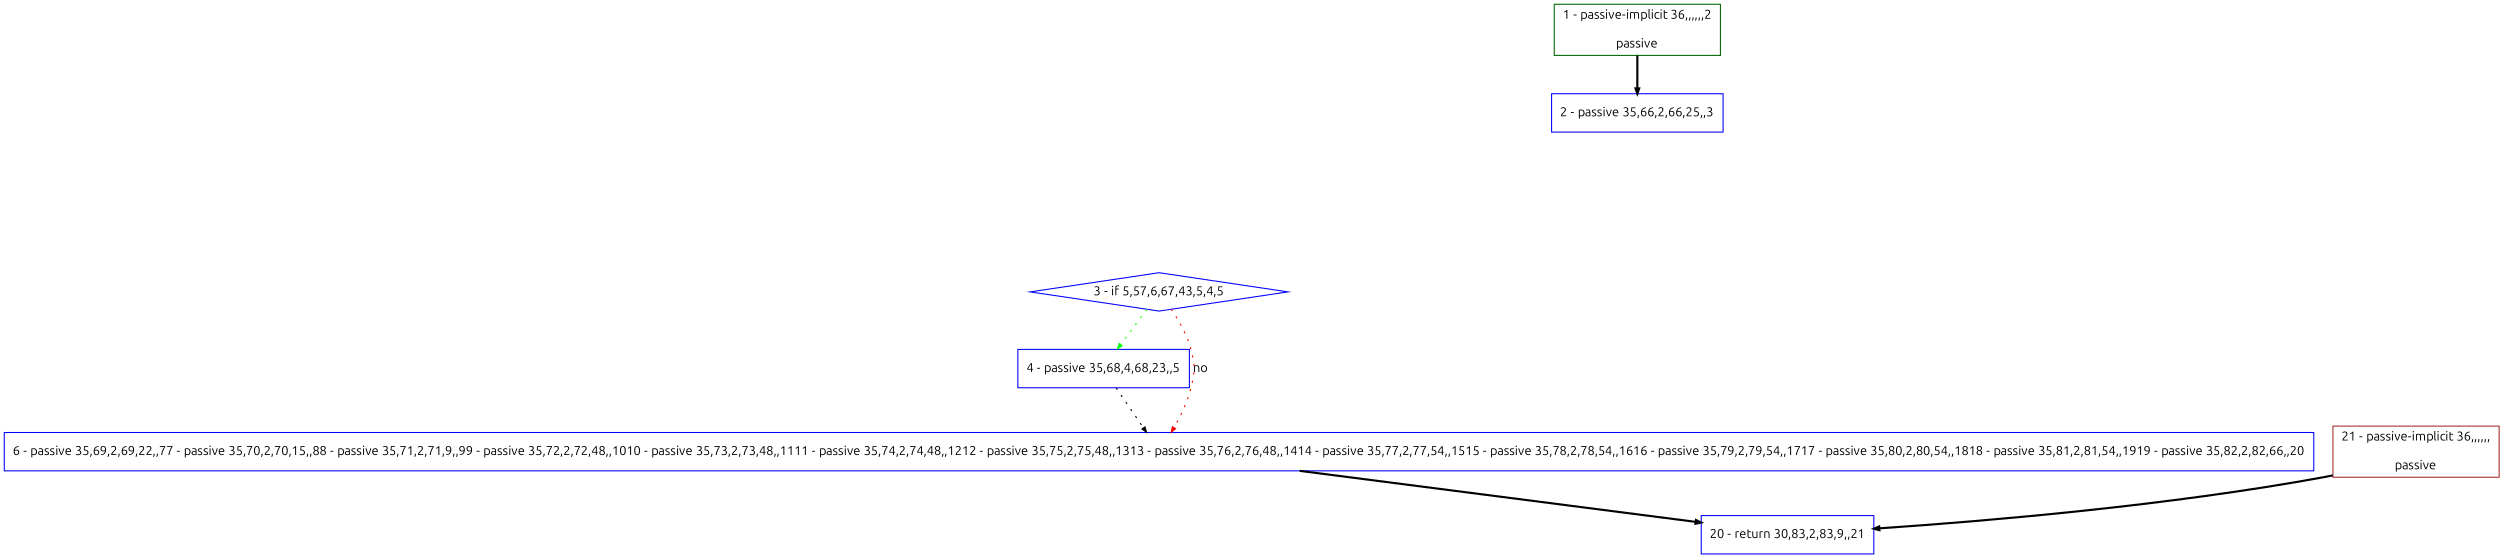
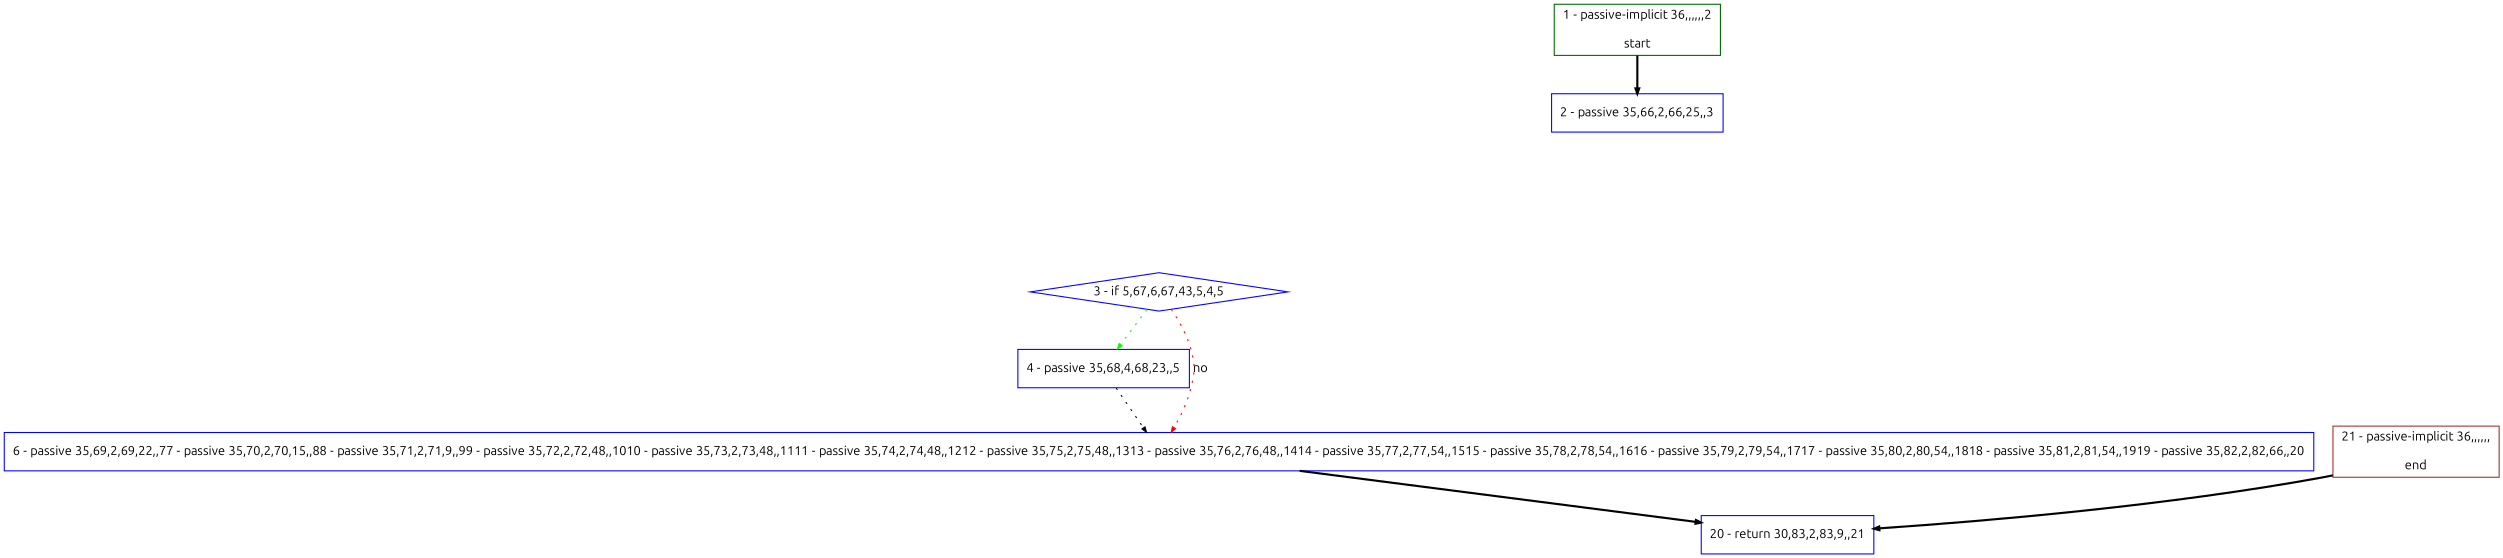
node "1 - passive-implicit 36,,,,,,2 passive": label "1 - passive-implicit 36,,,,,,2 passive" -> "1 - passive-implicit 36,,,,,,2 start"
node "3 - if 5,57,6,67,43,5,4,5": label "3 - if 5,57,6,67,43,5,4,5" -> "3 - if 5,67,6,67,43,5,4,5"
node "21 - passive-implicit 36,,,,,, passive": label "21 - passive-implicit 36,,,,,, passive" -> "21 - passive-implicit 36,,,,,, end"
